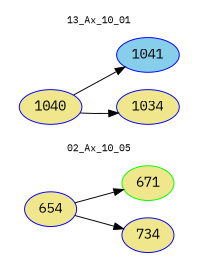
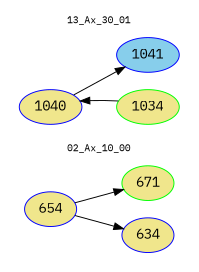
cluster "13_Ax_10_01": label "13_Ax_10_01" -> "13_Ax_30_01"
node "1034": color blue -> green
edge "1040" -> "1034": reversed
cluster "02_Ax_10_05": label "02_Ax_10_05" -> "02_Ax_10_00"
node "734": label "734" -> "634"
